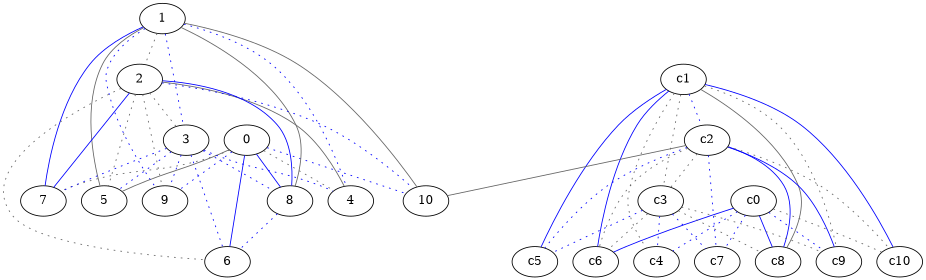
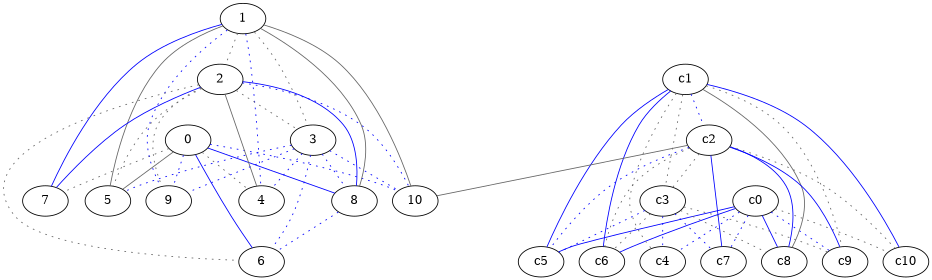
edge "1" -- "3": color blue -> gray40
edge "3" -- "7": now "3" -- "10"
edge "c2" -- "c7": style dotted -> solid
edge "c0" -- "c5": added
